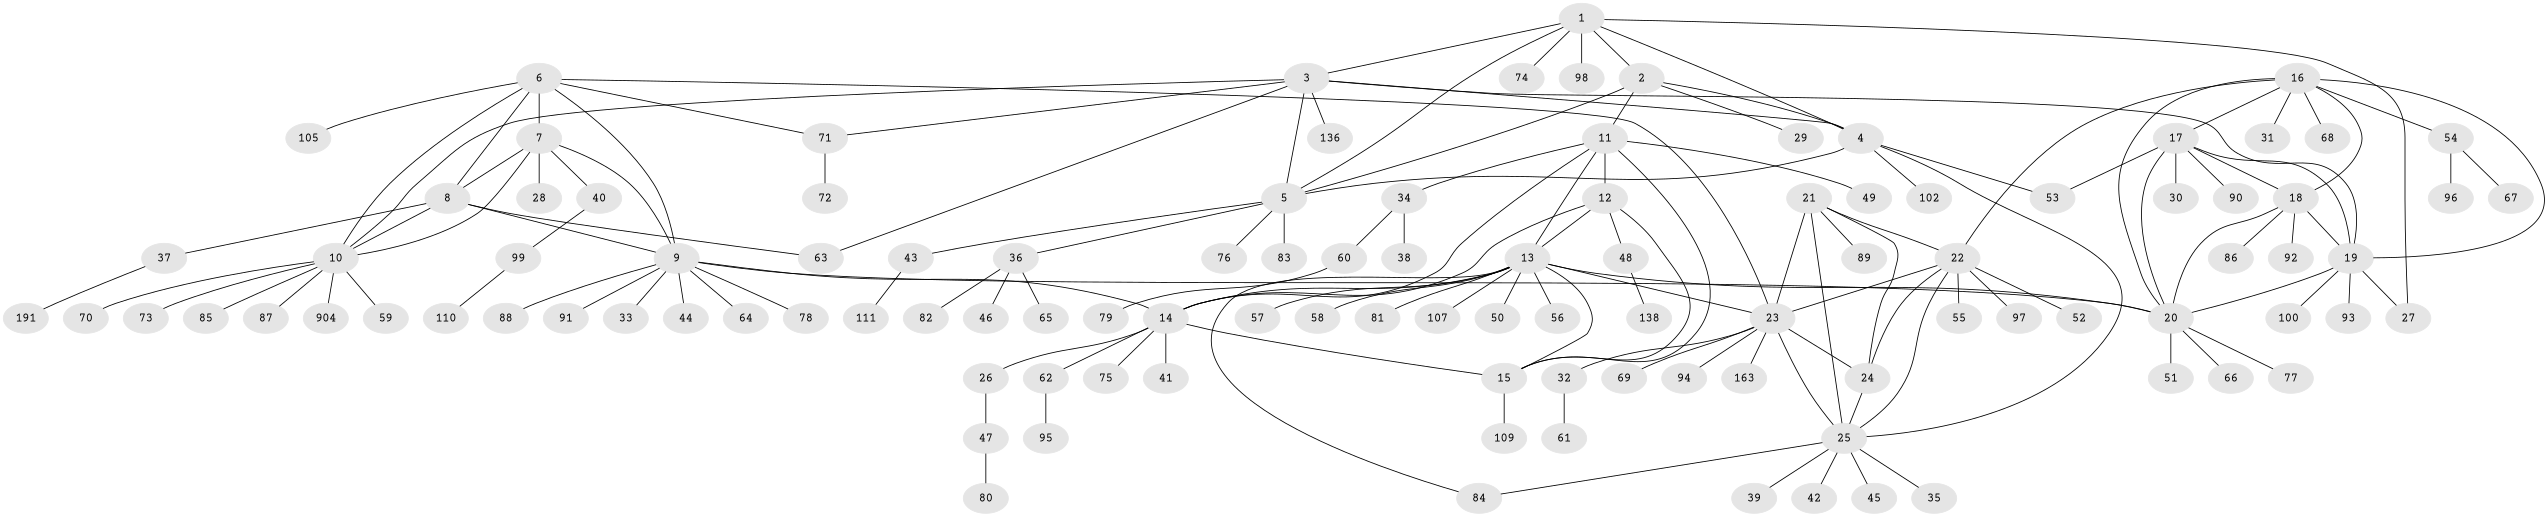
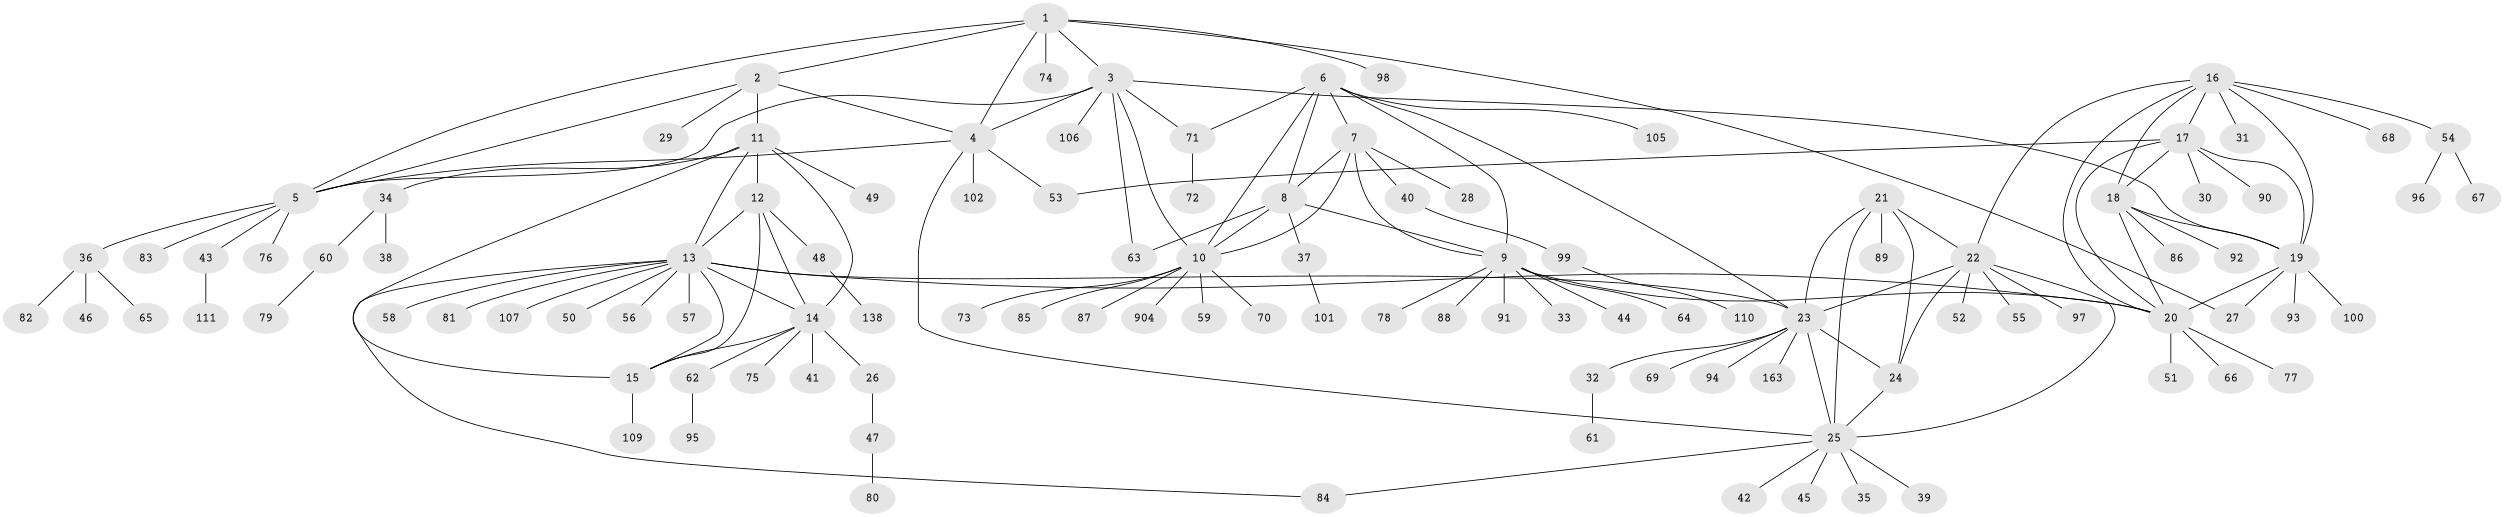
node "136": label "136" -> "106"
edge "9" -- "14": removed
node "191": label "191" -> "101"
